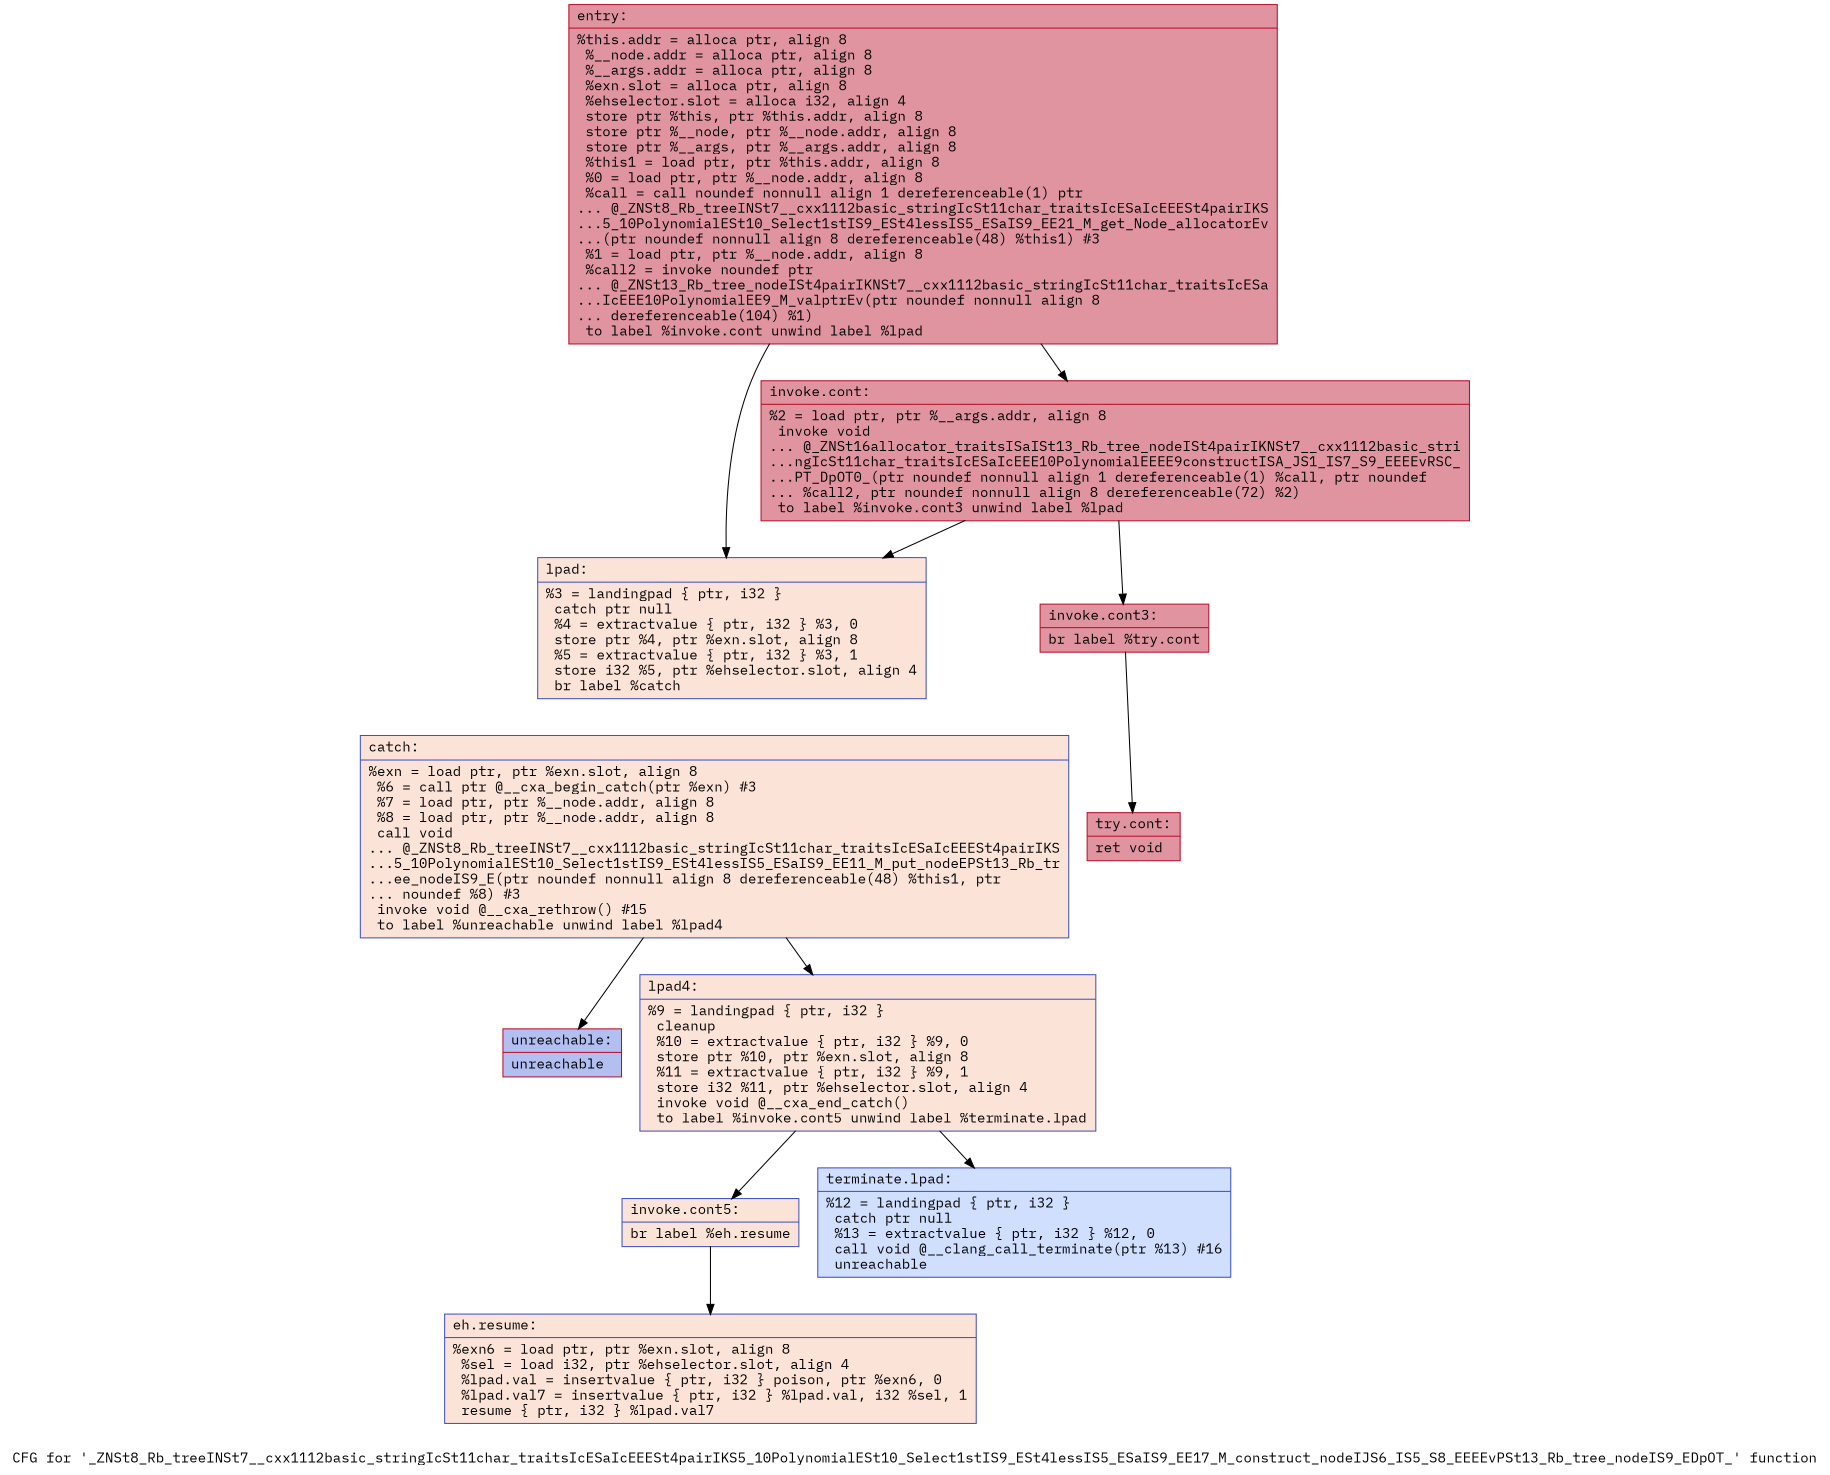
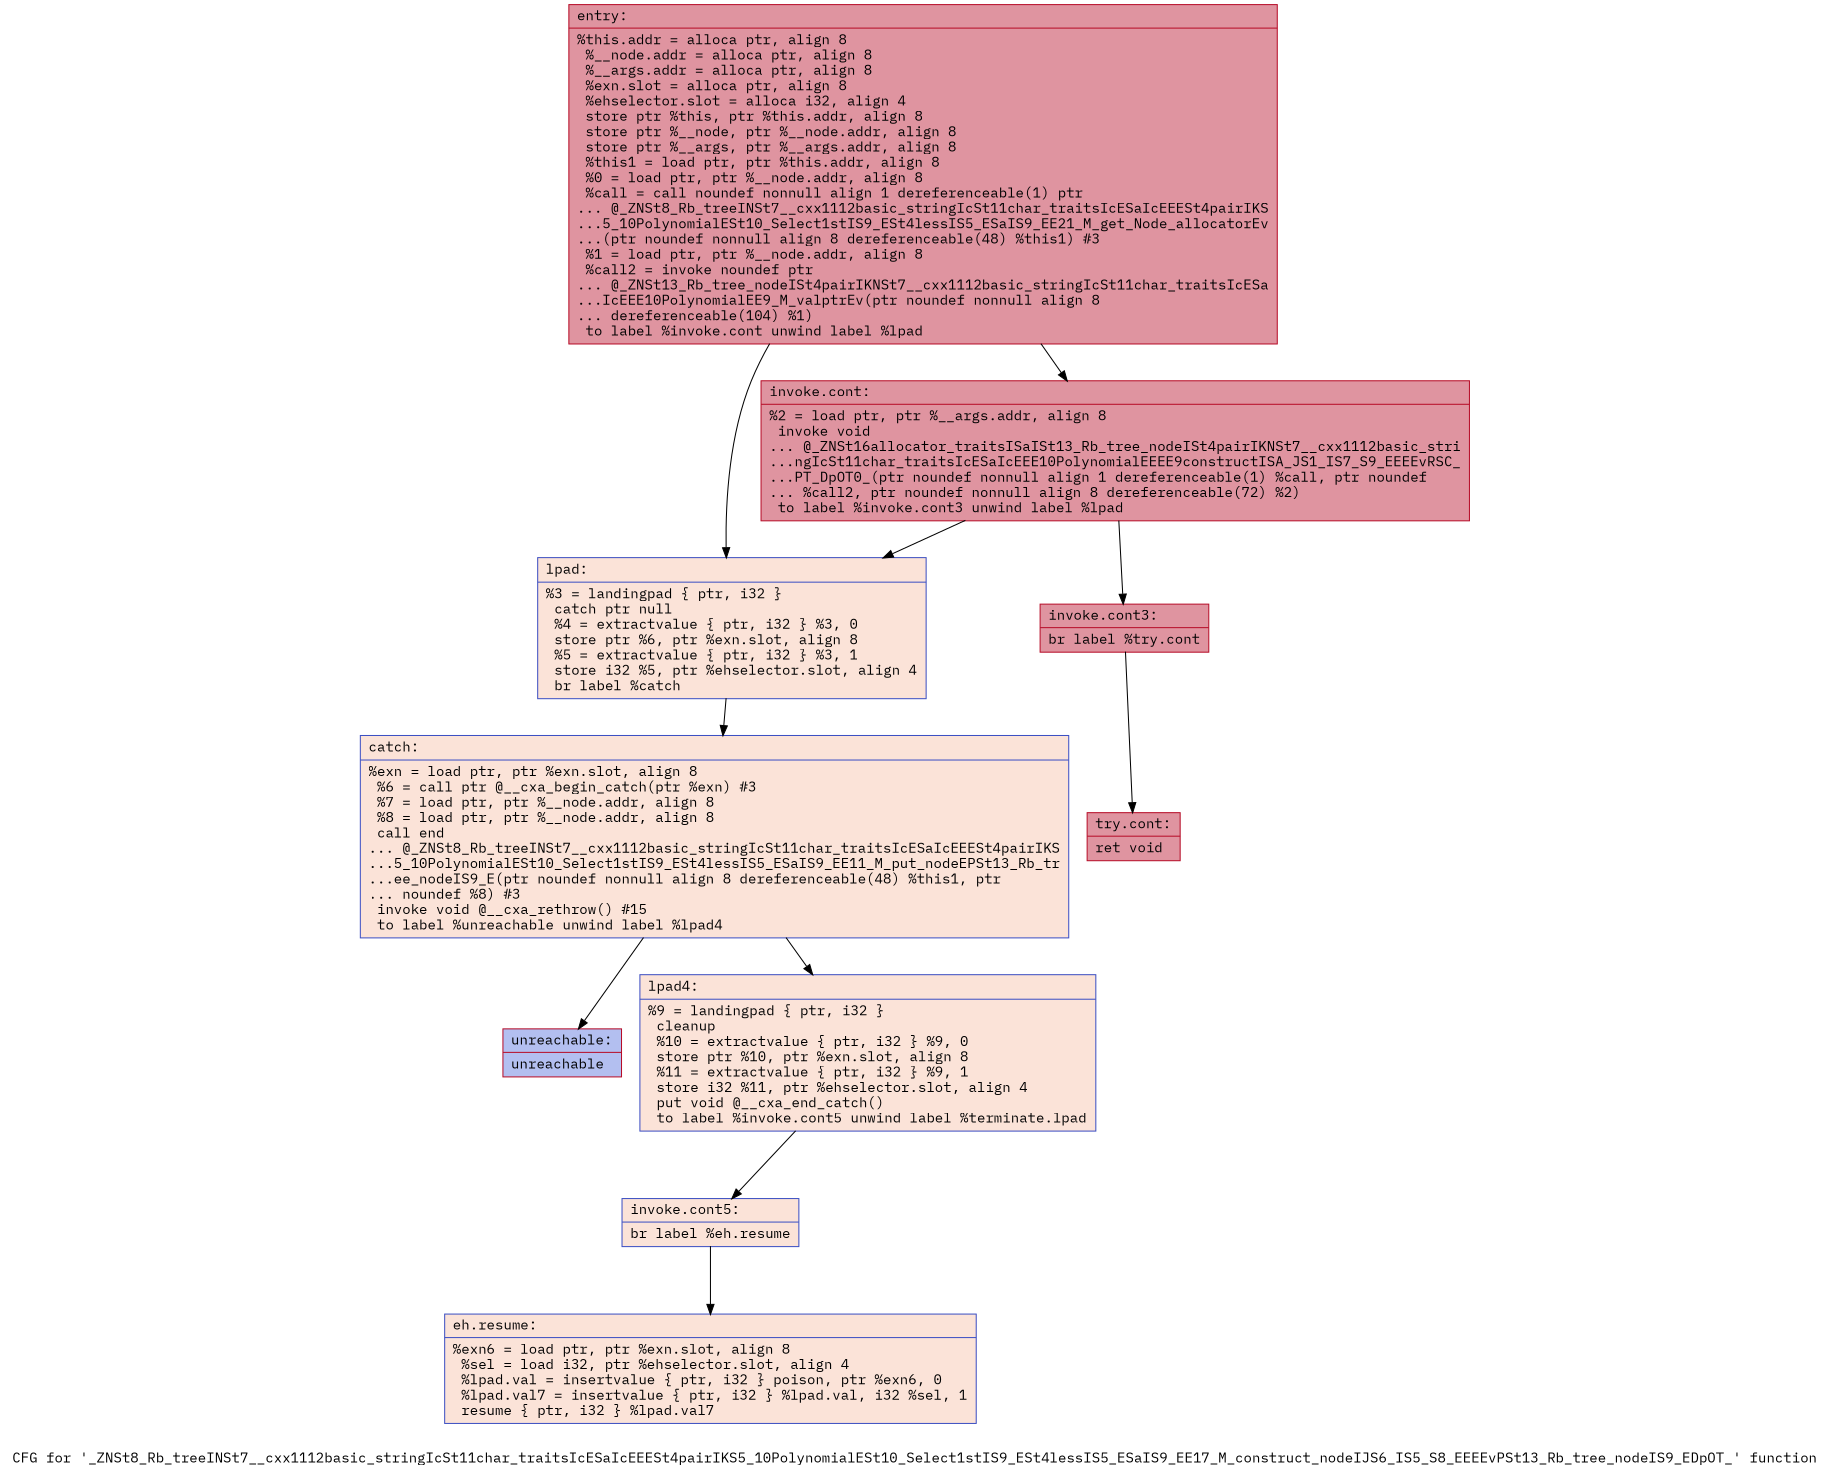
node "lpad:": text "store ptr %4, ptr %exn.slot, align 8" -> "store ptr %6, ptr %exn.slot, align 8"
edge "lpad:" -> "catch:": added
node "catch:": text "call void" -> "call end"
node "lpad4:": text "invoke void @__cxa_end_catch()" -> "put void @__cxa_end_catch()"
node "terminate.lpad:": removed
